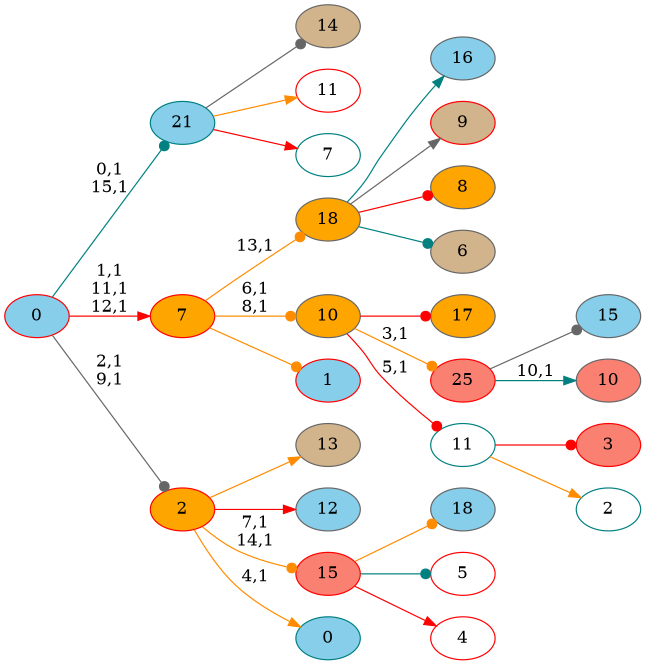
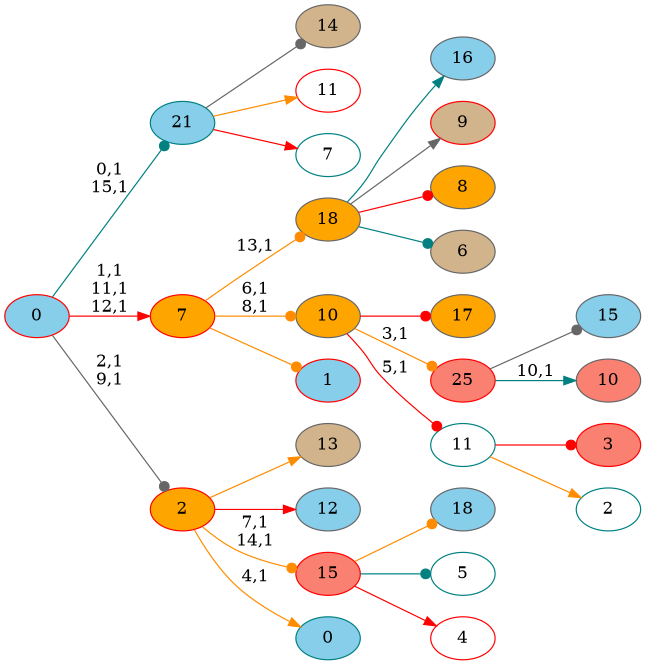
node "5": color red -> teal
